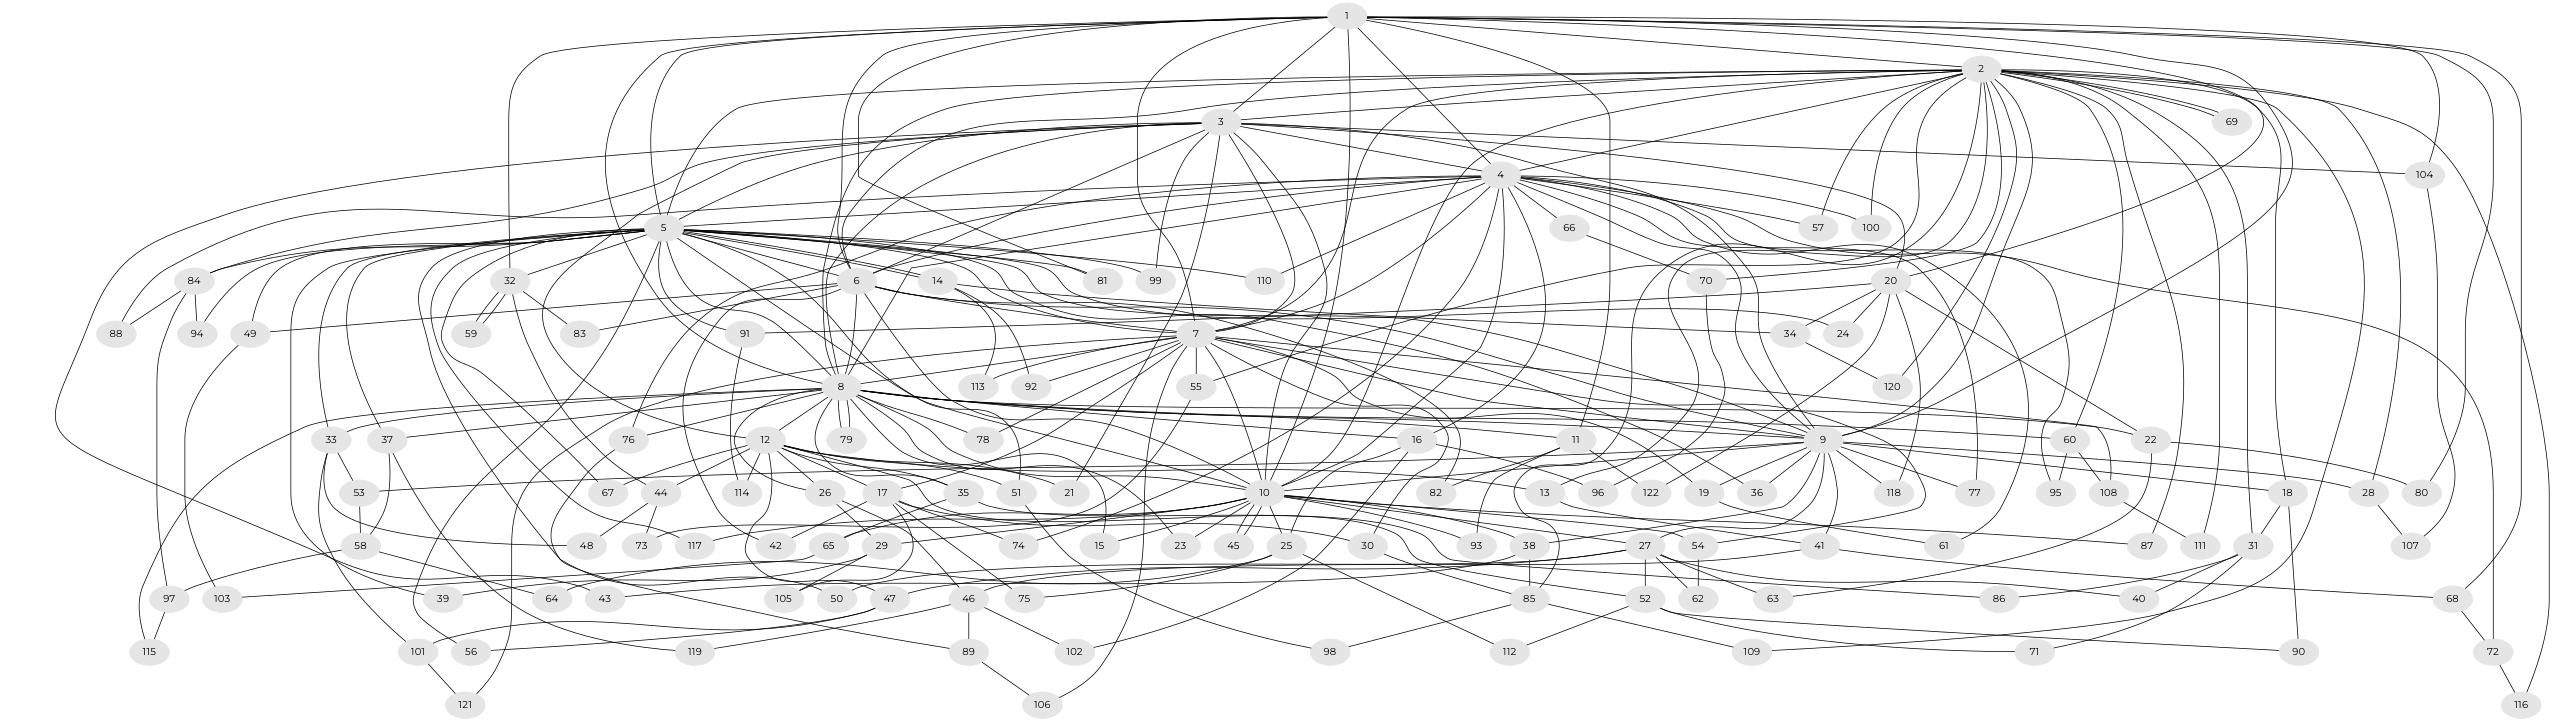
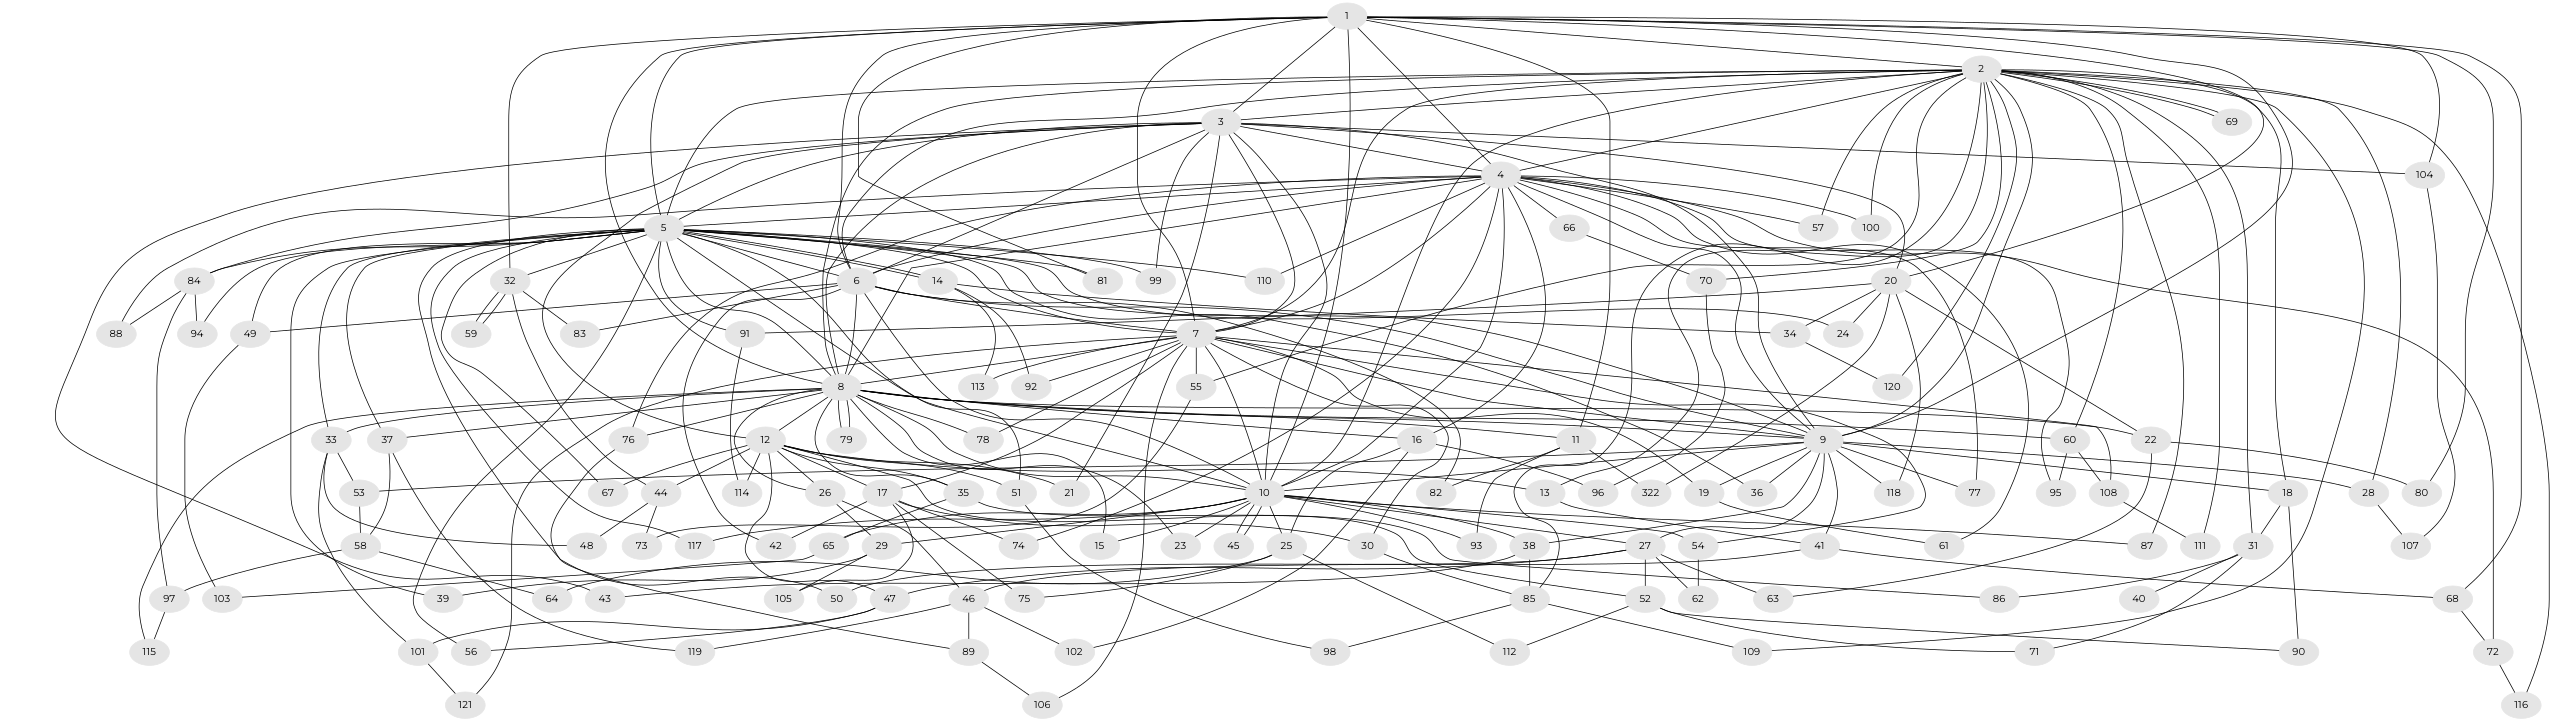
node "122": label "122" -> "322"
edge "27" -- "40": removed
